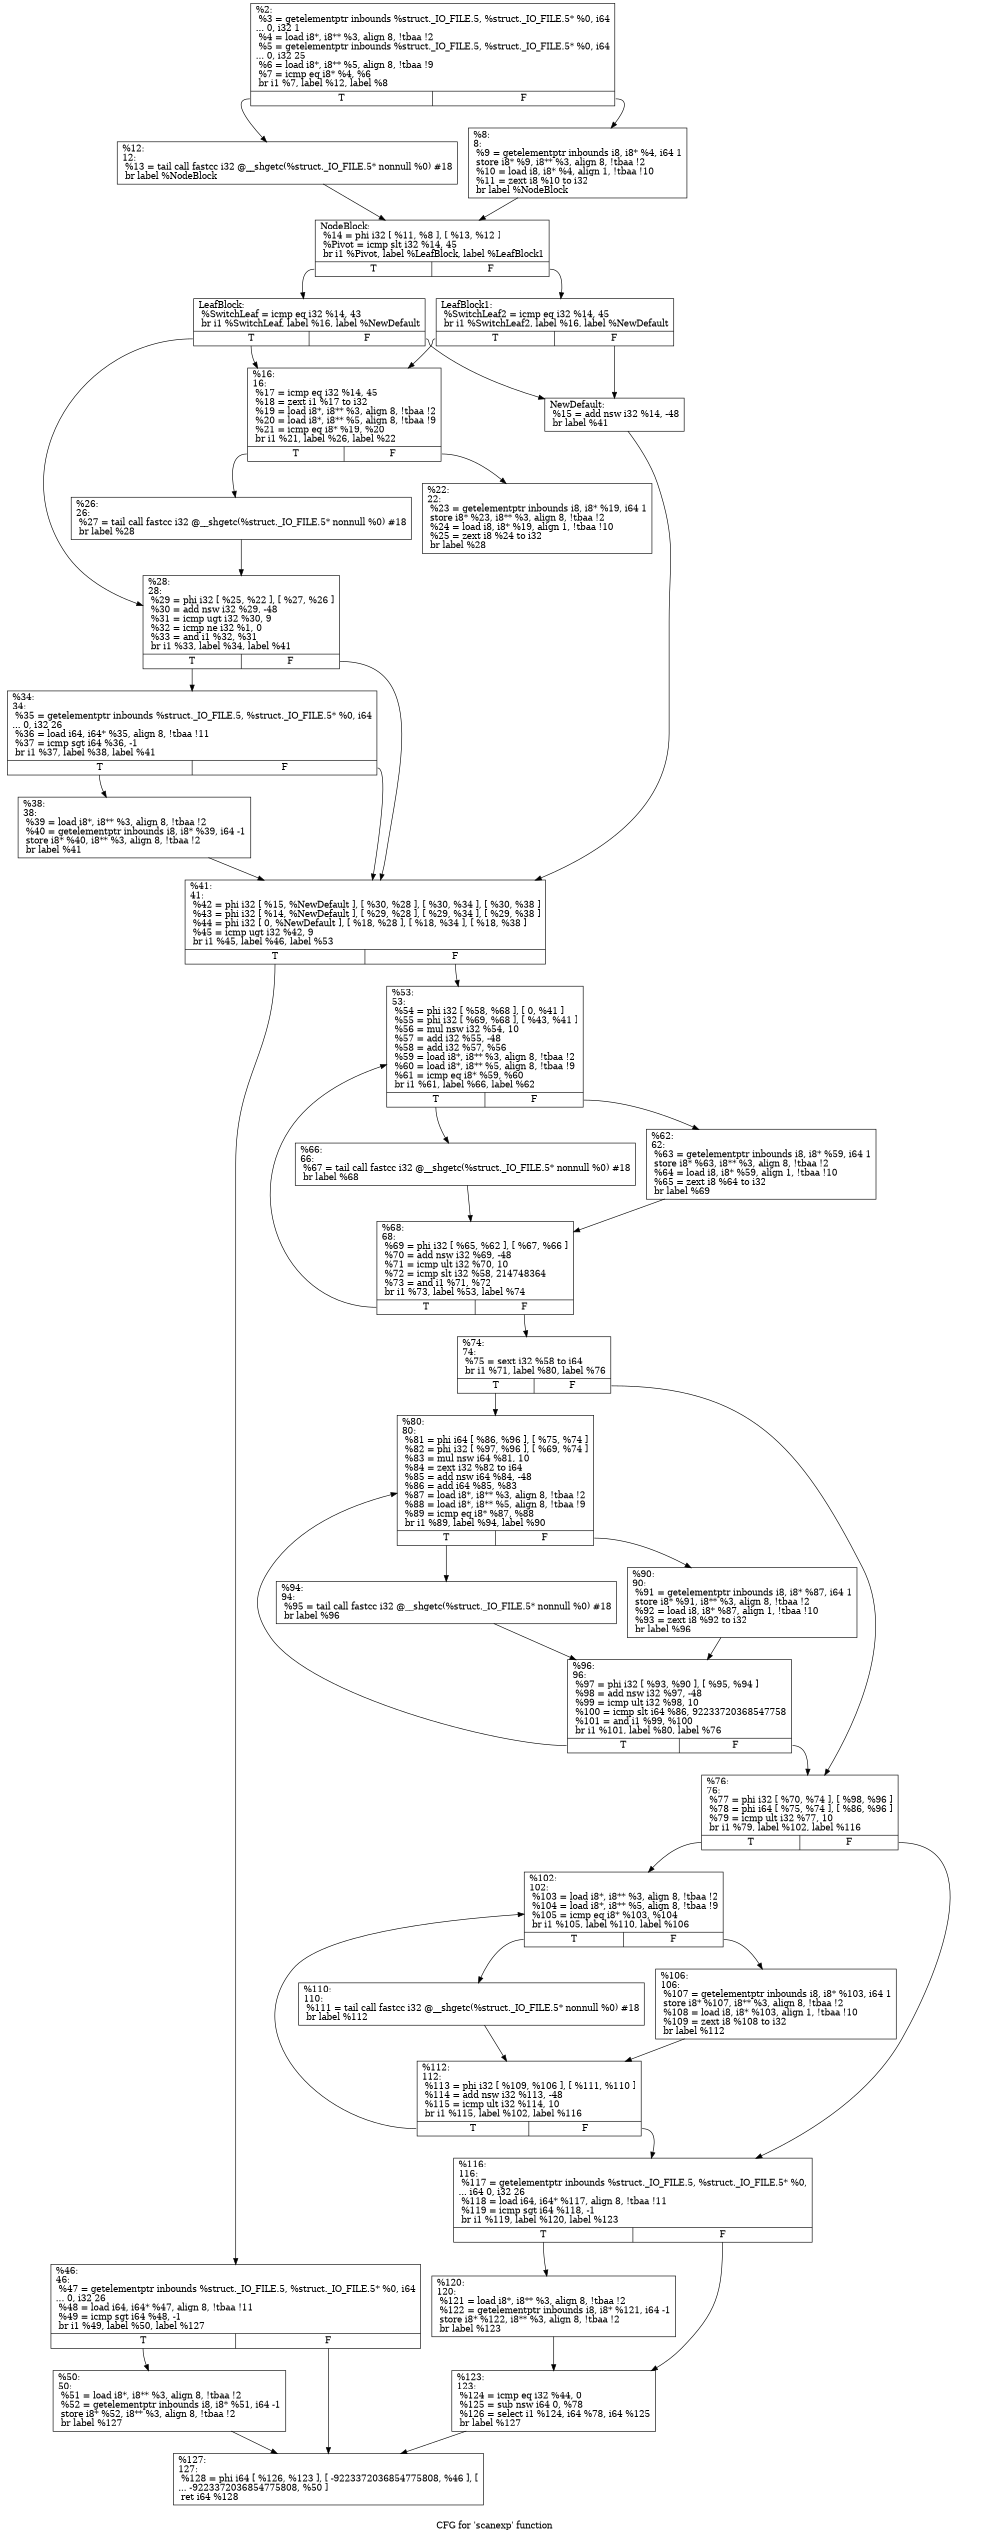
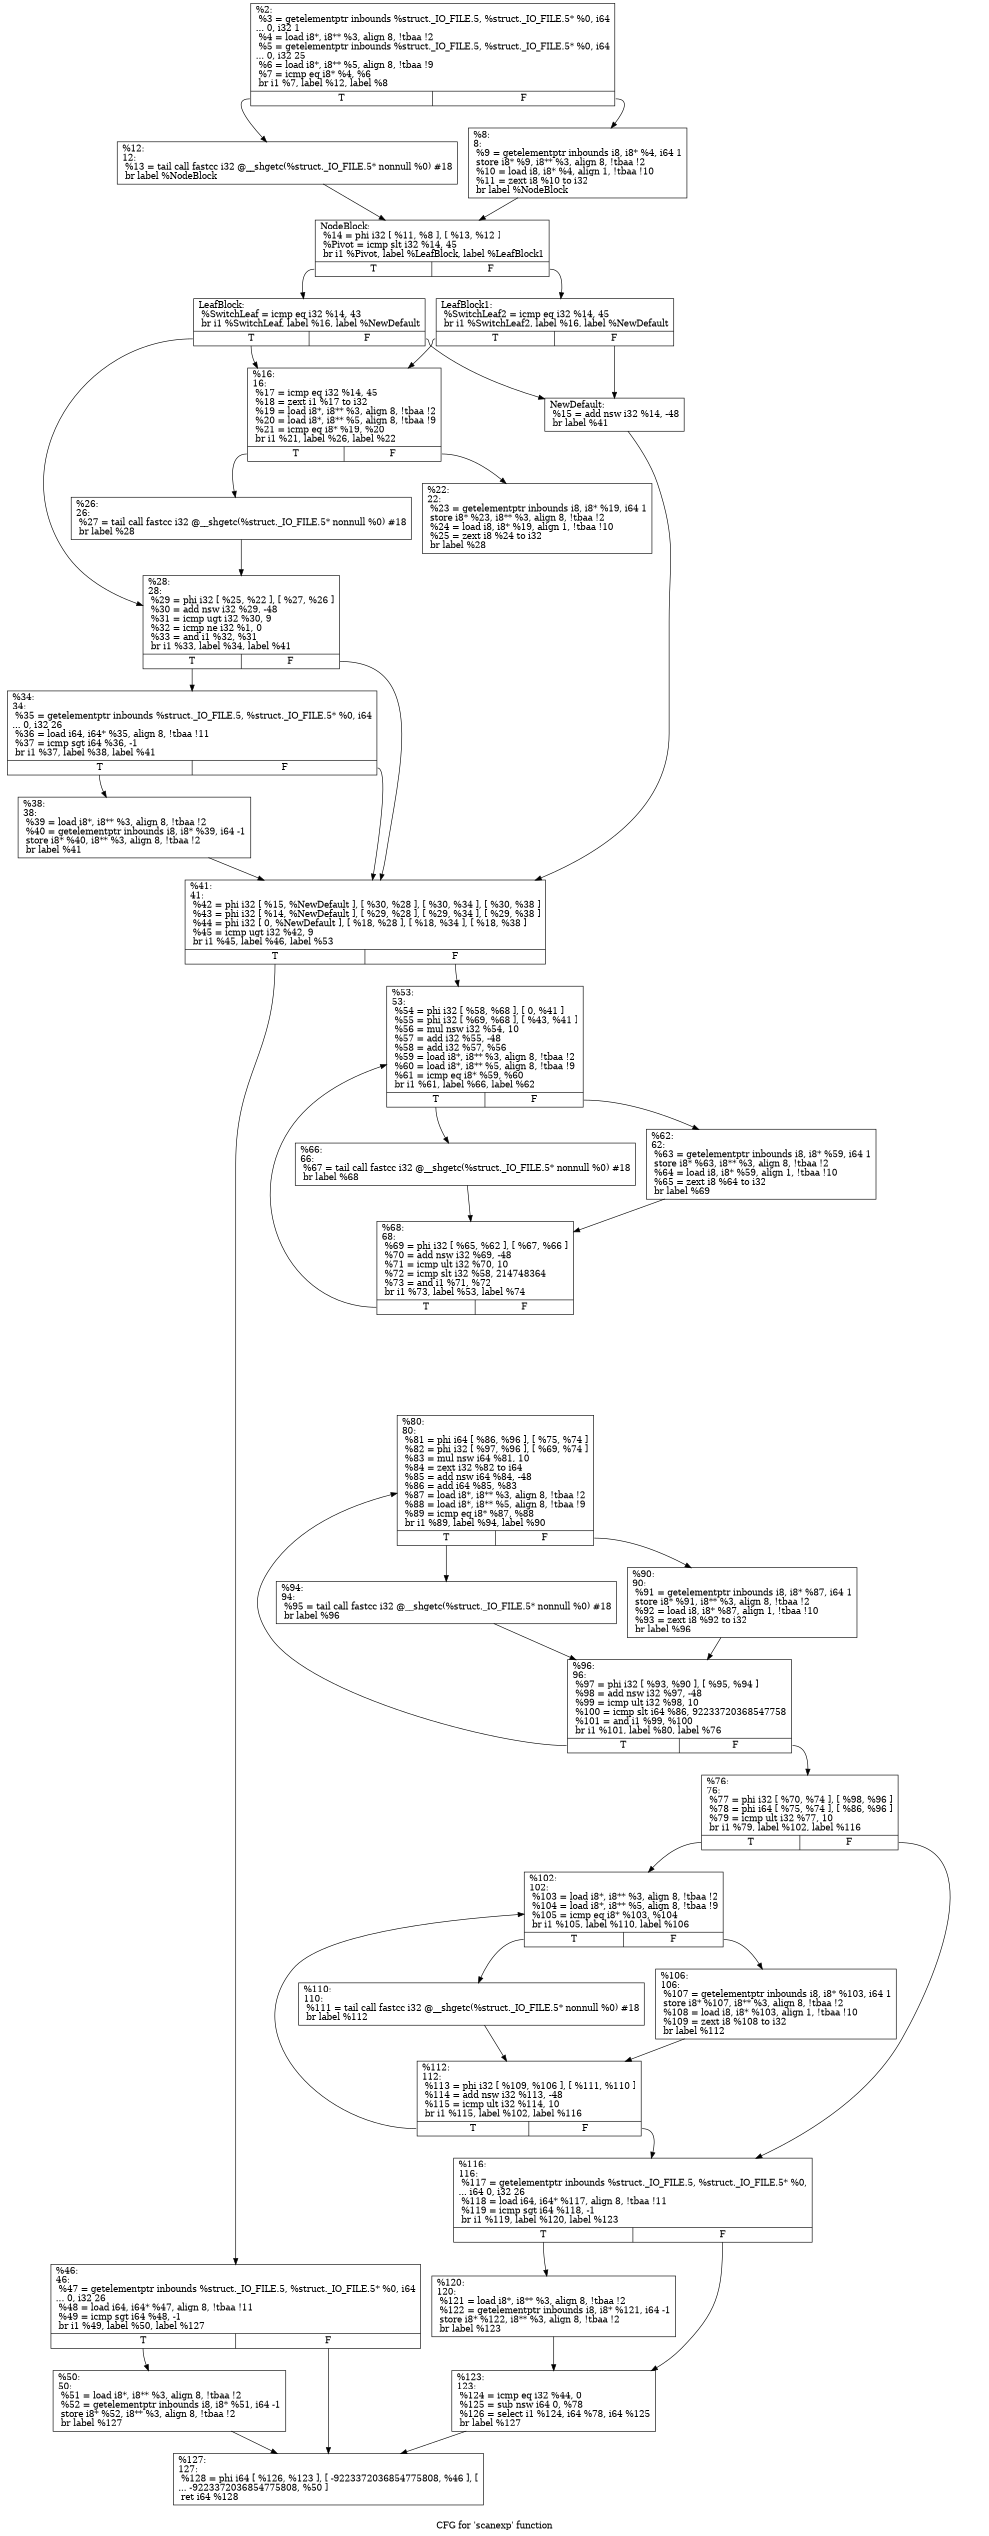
node "%74:": removed
